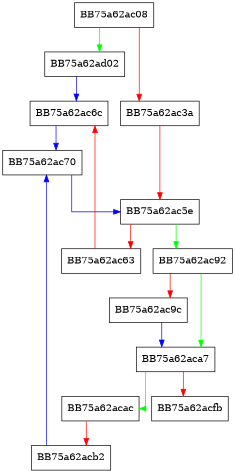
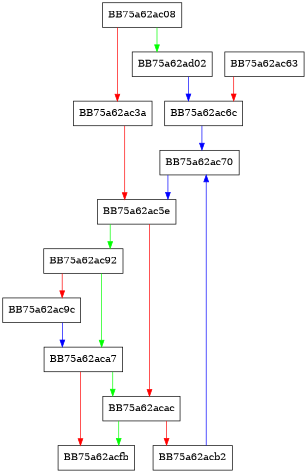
edge "BB75a62ac5e" -> "BB75a62ac63": now "BB75a62ac5e" -> "BB75a62acac"
edge "BB75a62acac" -> "BB75a62acfb": added
